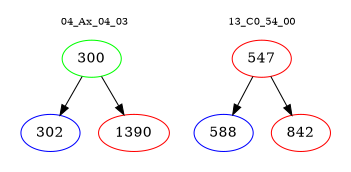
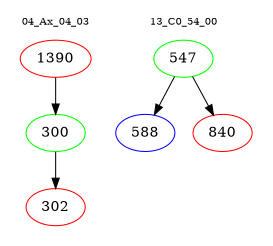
node "547": color red -> green
edge "300" -> "1390": reversed
node "302": color blue -> red
node "842": label "842" -> "840"
